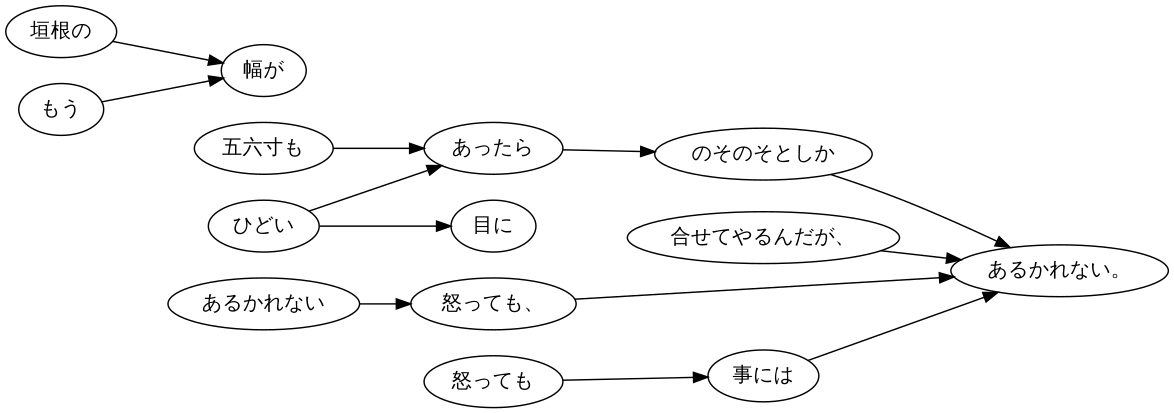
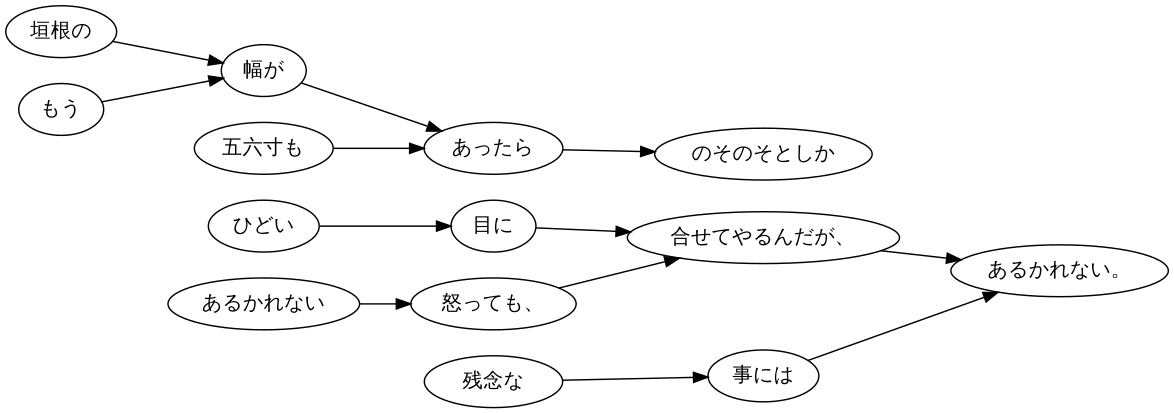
edge "ひどい" -> "あったら": now "幅が" -> "あったら"
edge "のそのそとしか" -> "あるかれない。": removed
edge "目に" -> "合せてやるんだが、": added
edge "怒っても、" -> "あるかれない。": now "怒っても、" -> "合せてやるんだが、"
node "怒っても": label "怒っても" -> "残念な"
